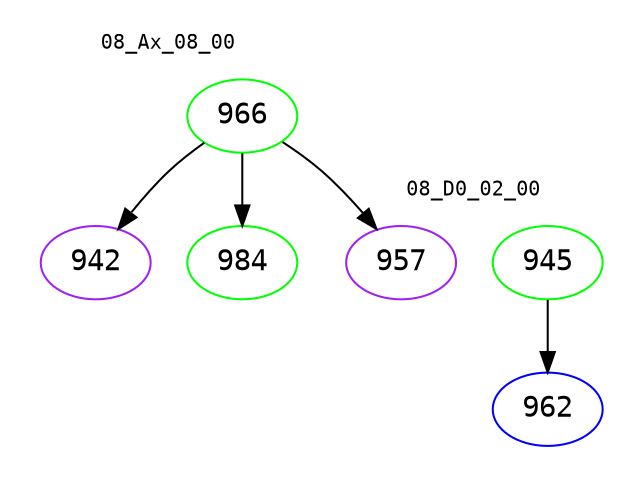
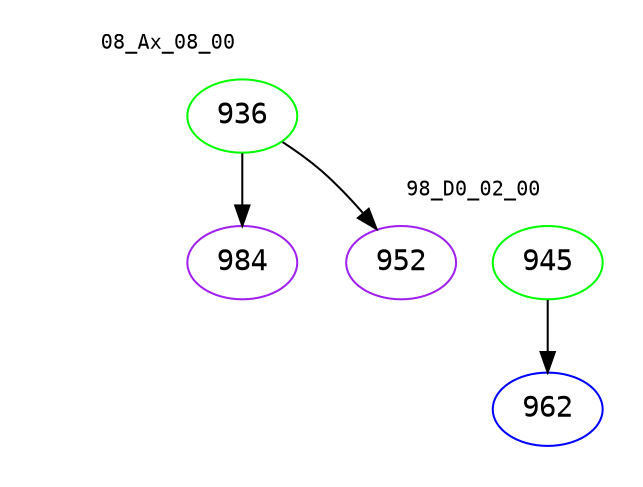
node "966": label "966" -> "936"
cluster "08_D0_02_00": label "08_D0_02_00" -> "98_D0_02_00"
node "942": removed
node "984": color green -> purple
node "957": label "957" -> "952"
